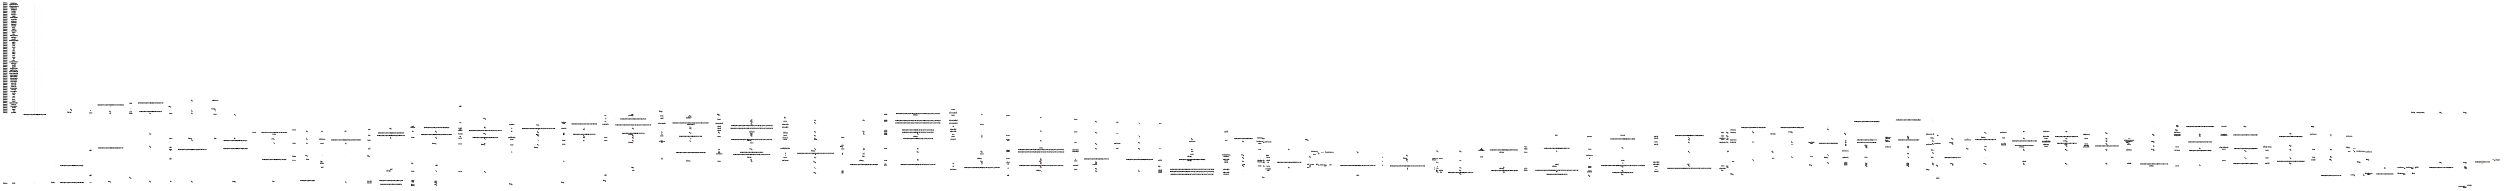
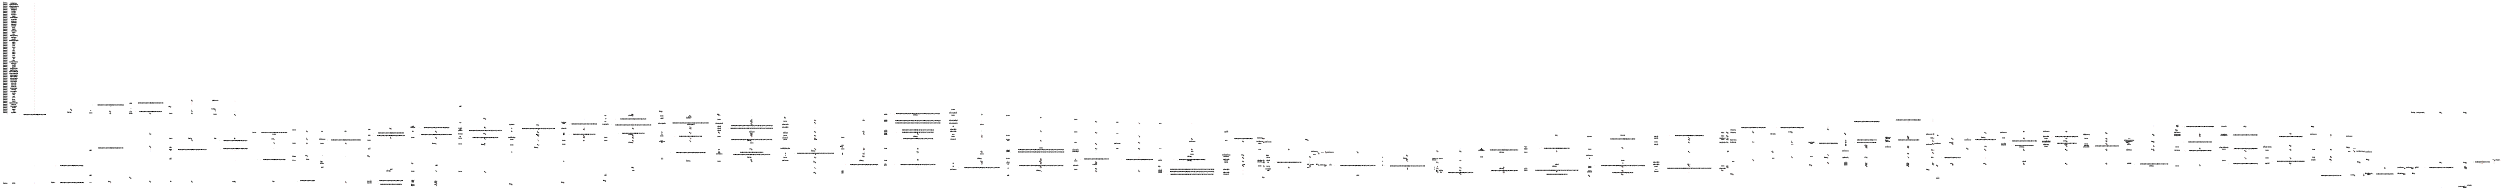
node "NFCORE_CUTANDRUN:CUTANDRUN:PREPARE_GENOME:SAMTOOLS_FAIDX": label "NFCORE_CUTANDRUN:CUTANDRUN:PREPARE_GENOME:SAMTOOLS_FAIDX" -> "NFCORE_CUTANDRUN:UNIQUE:PREPARE_GENOME:SAMTOOLS_FAIDX"
